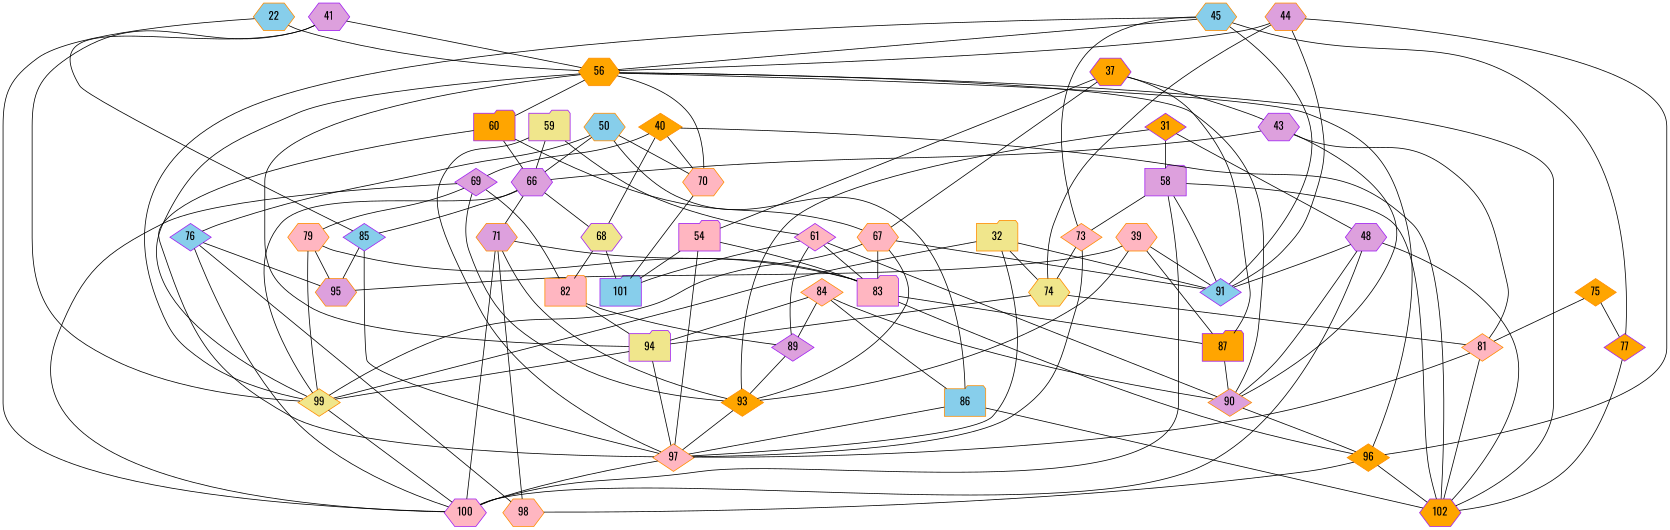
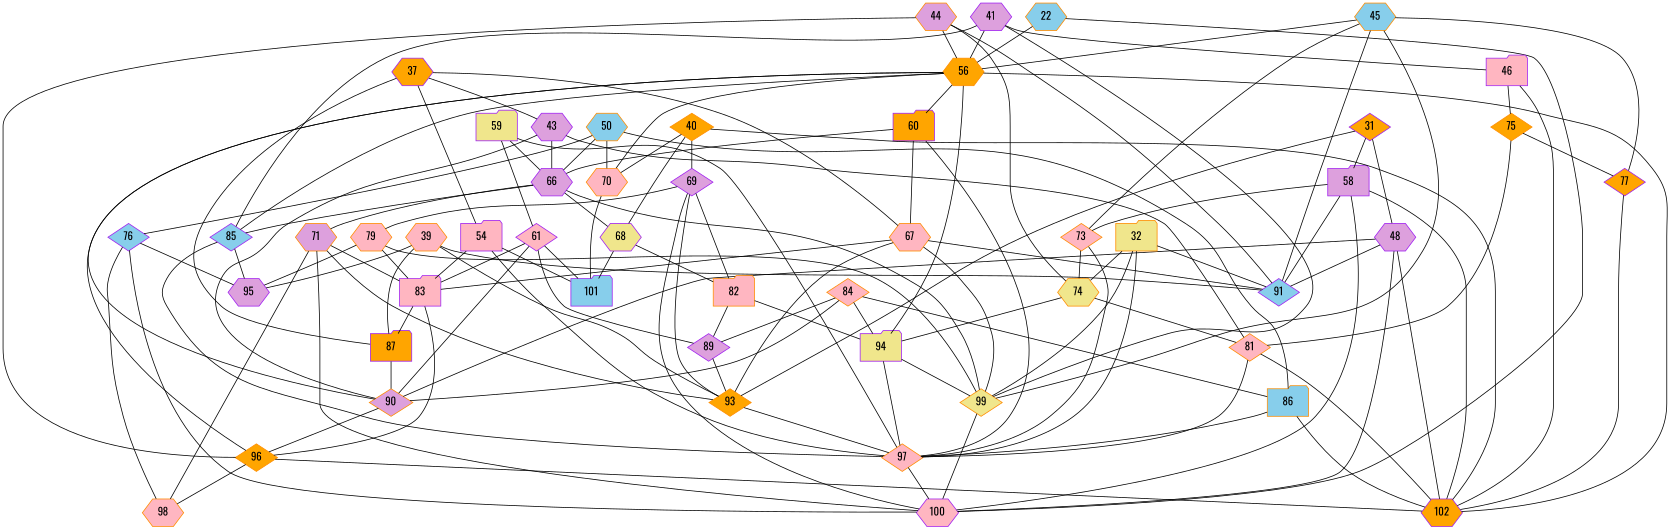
node "46": added
edge "56" -- "99": now "56" -- "85"
node "95": color darkorange -> purple
